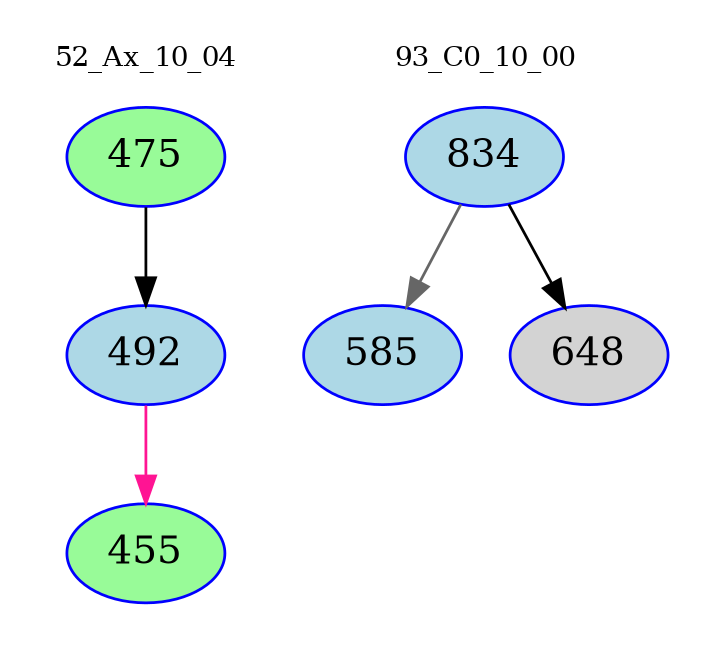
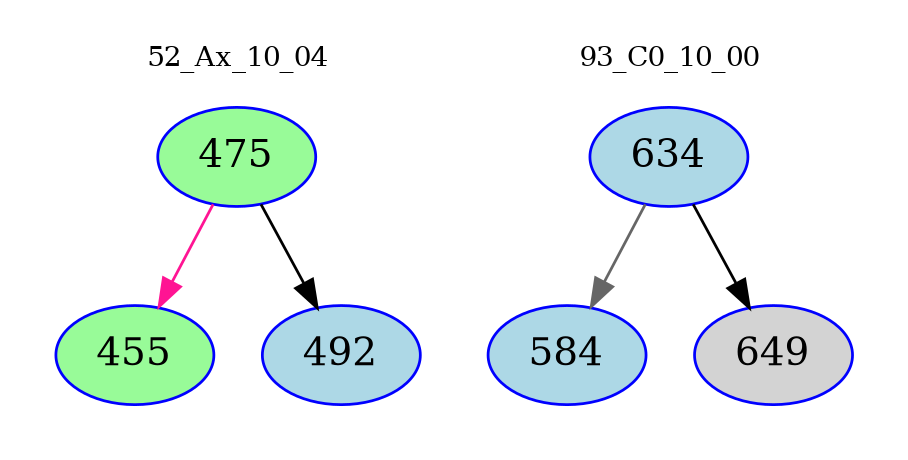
node "834": label "834" -> "634"
node "585": label "585" -> "584"
node "648": label "648" -> "649"
edge "492" -> "455": now "475" -> "455"
